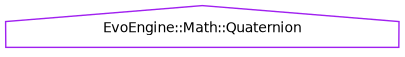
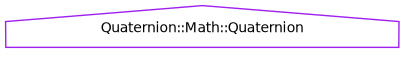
node "EvoEngine::Math::Quaternion": label "EvoEngine::Math::Quaternion" -> "Quaternion::Math::Quaternion"
